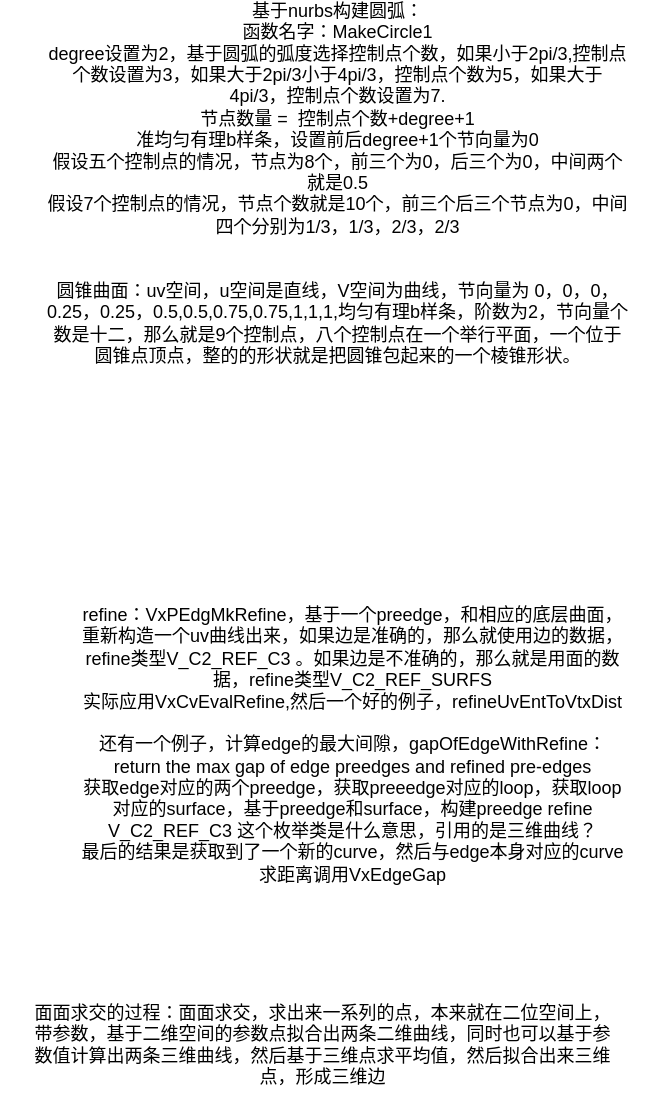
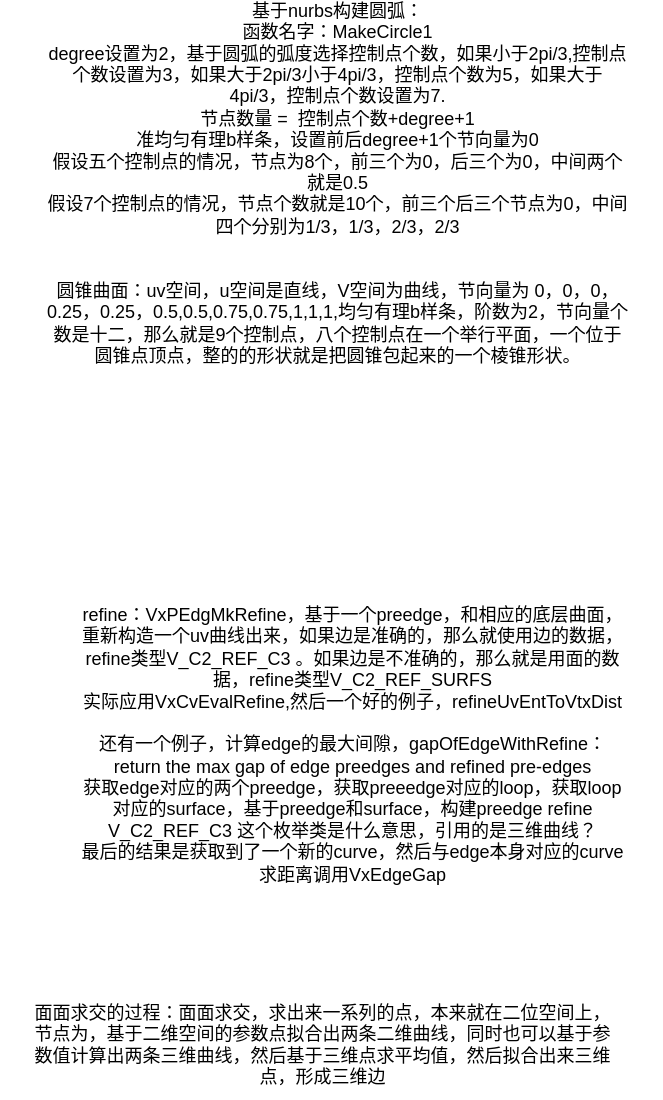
node "面面求交的过程：面面求交，求出来一系列的点，本来就在二位空间上，带参数，基于二维空间的参数点拟合出两条二维曲线，同时也可以基于参数值计算出两条三维曲线，然后基于三维点求平均值，然后拟合出来三维点，形成三维边": label "面面求交的过程：面面求交，求出来一系列的点，本来就在二位空间上，带参数，基于二维空间的参数点拟合出两条二维曲线，同时也可以基于参数值计算出两条三维曲线，然后基于三维点求平均值，然后拟合出来三维点，形成三维边" -> "面面求交的过程：面面求交，求出来一系列的点，本来就在二位空间上，节点为，基于二维空间的参数点拟合出两条二维曲线，同时也可以基于参数值计算出两条三维曲线，然后基于三维点求平均值，然后拟合出来三维点，形成三维边"
